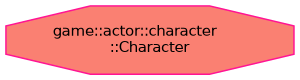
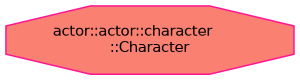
node "game::actor::character ::Character": label "game::actor::character ::Character" -> "actor::actor::character ::Character"
